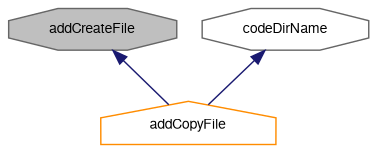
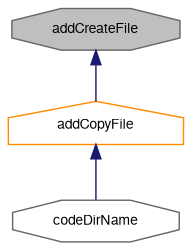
edge "addCopyFile" -> "codeDirName": reversed
